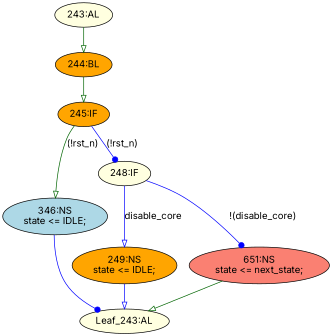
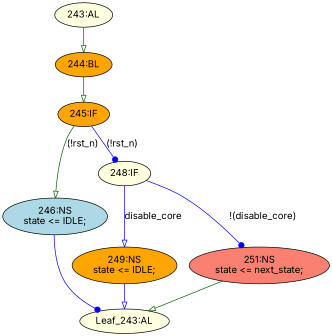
node "346:NS state <= IDLE;": label "346:NS state <= IDLE;" -> "246:NS state <= IDLE;"
node "651:NS state <= next_state;": label "651:NS state <= next_state;" -> "251:NS state <= next_state;"
